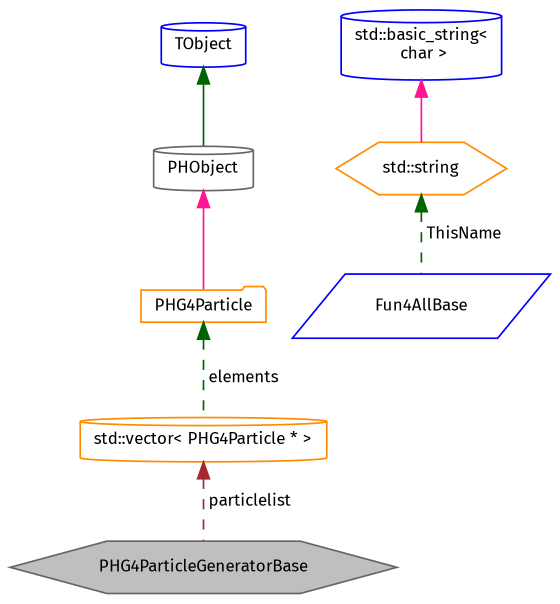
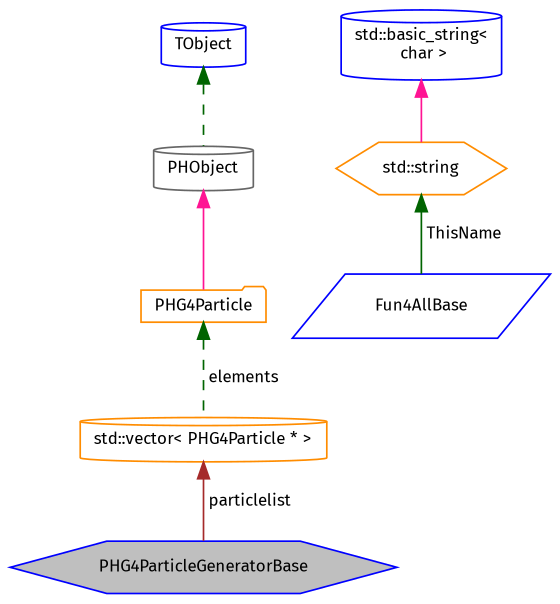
edge "PHObject" -> "TObject": style solid -> dashed
edge "Fun4AllBase" -> "std::string": style dashed -> solid
edge "PHG4ParticleGeneratorBase" -> "std::vector< PHG4Particle * >": style dashed -> solid
node "PHG4ParticleGeneratorBase": color gray40 -> blue
